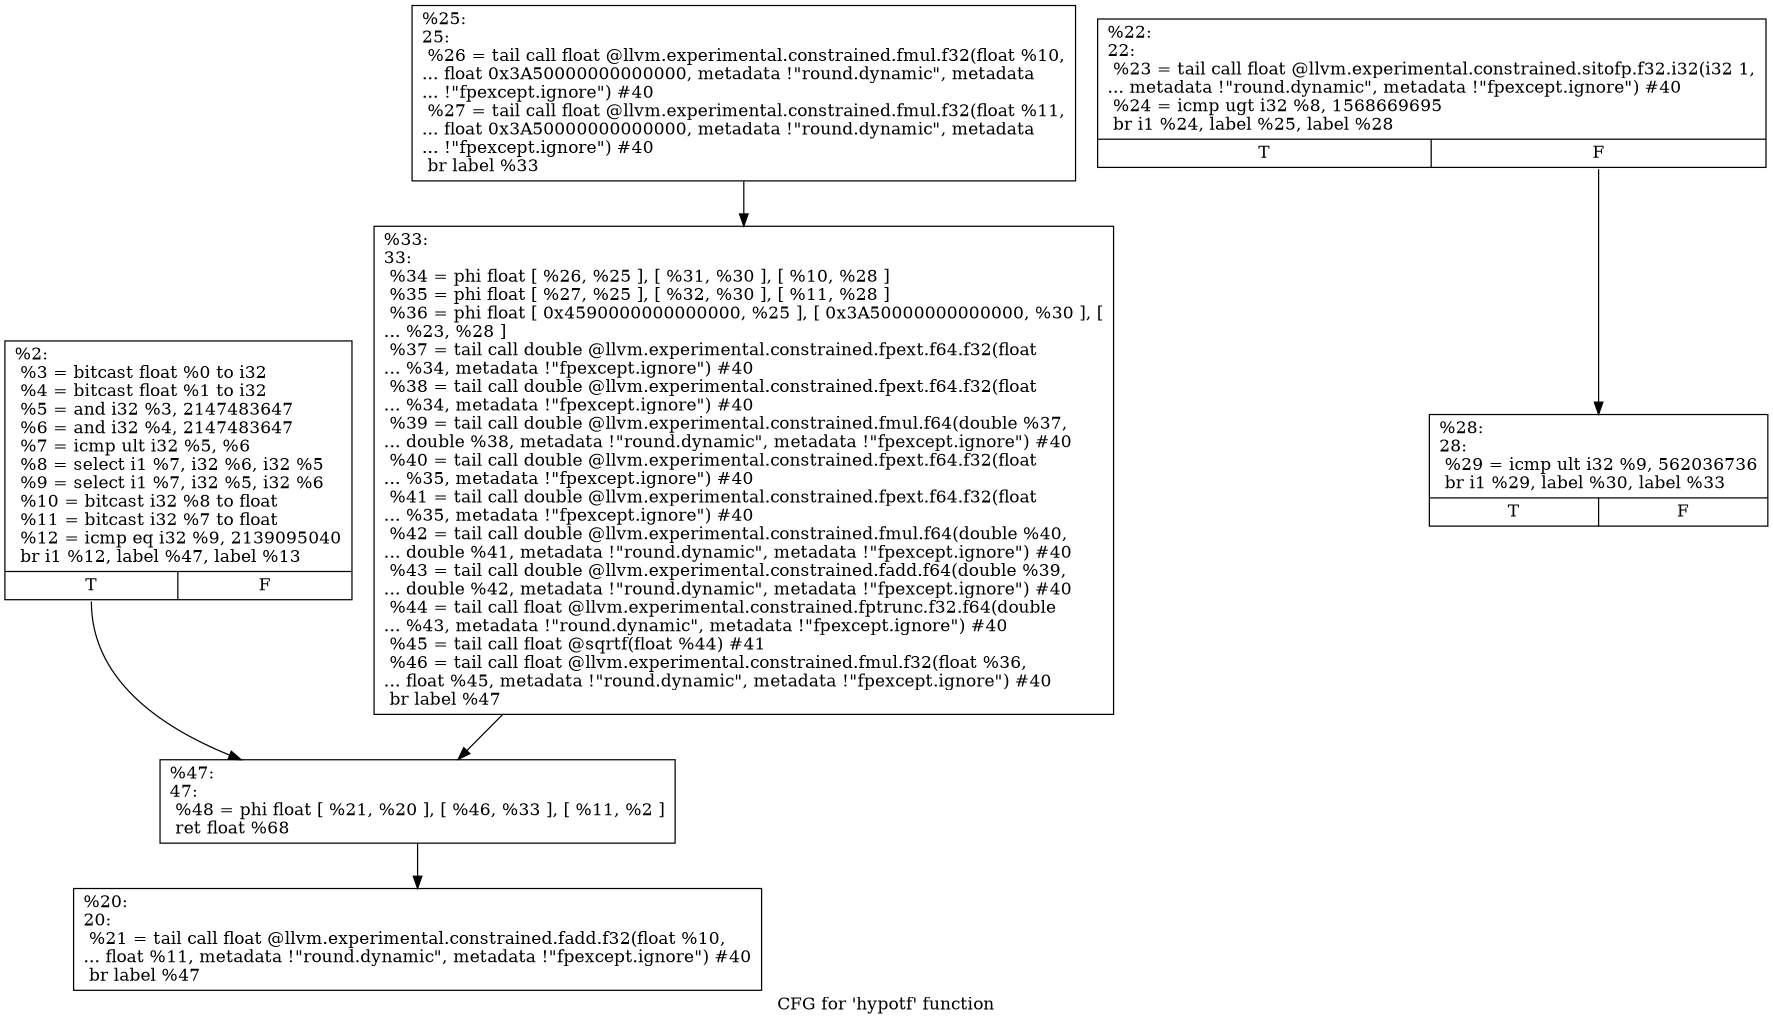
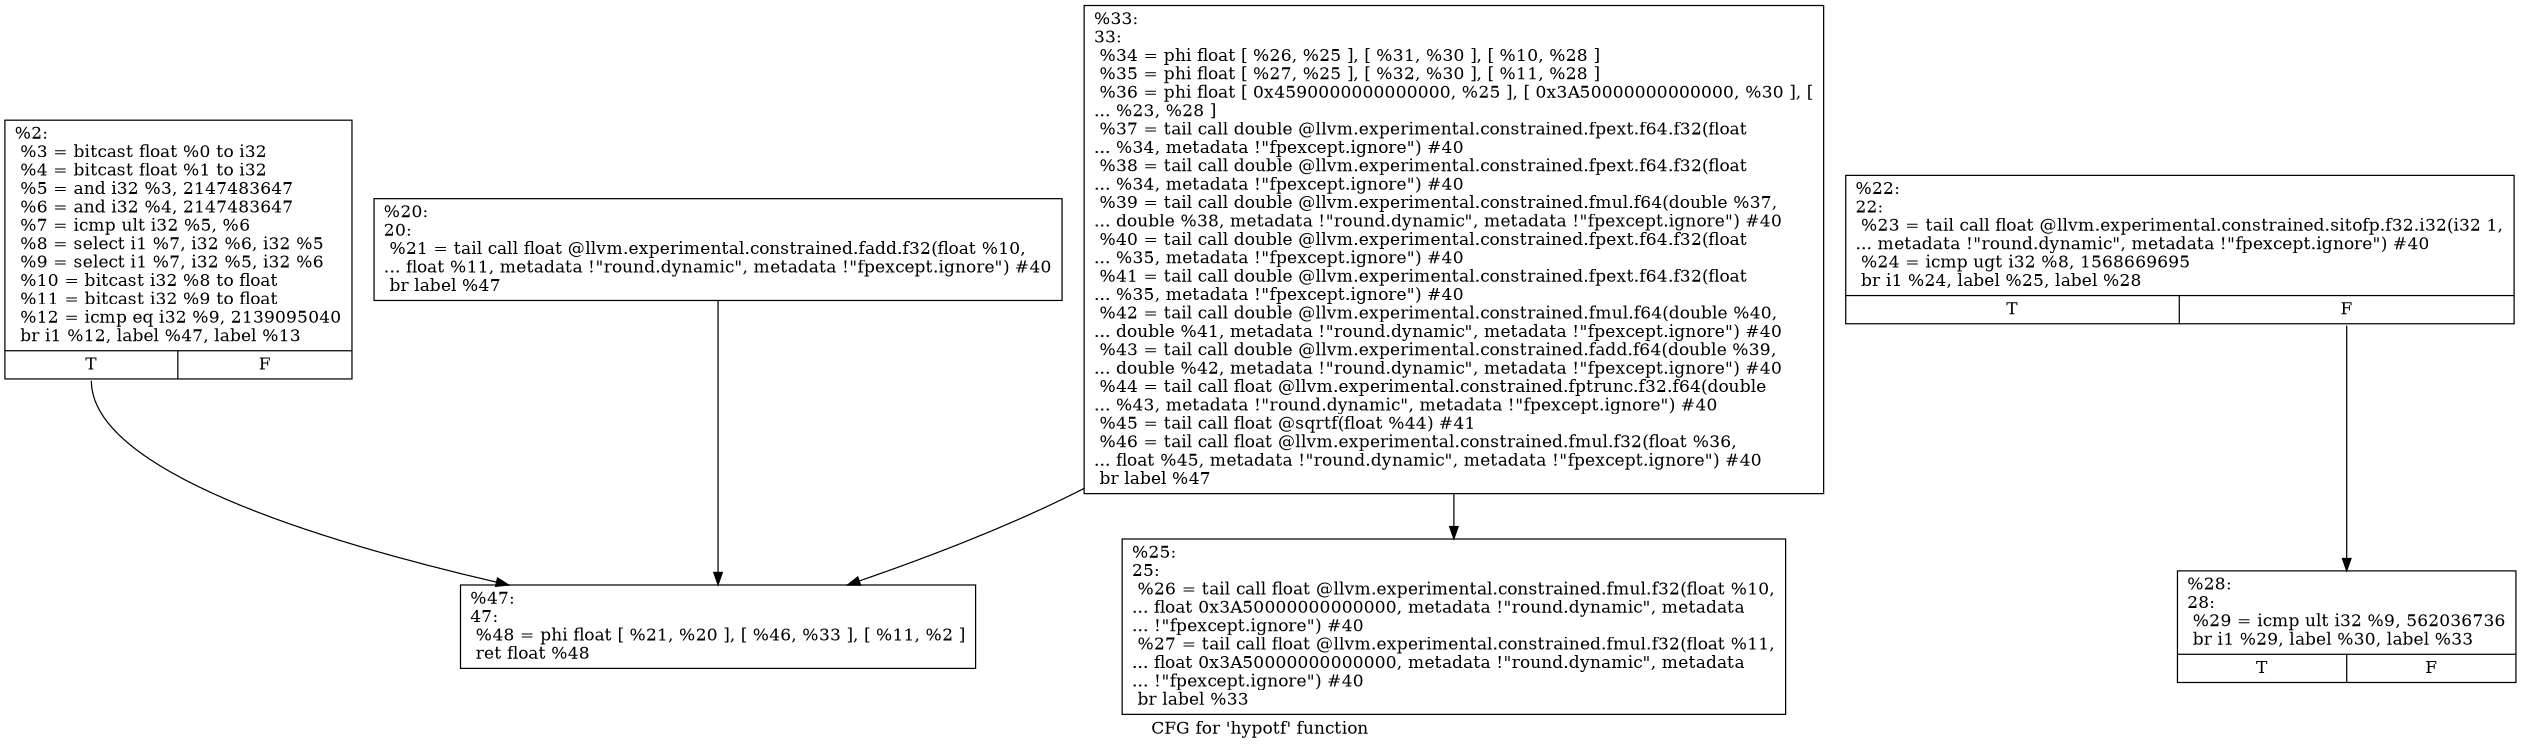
edge "%25:" -> "%33:": reversed
node "%2:": text "%11 = bitcast i32 %7 to float" -> "%11 = bitcast i32 %9 to float"
node "%47:": text "ret float %68" -> "ret float %48"
edge "%47:" -> "%20:": reversed
